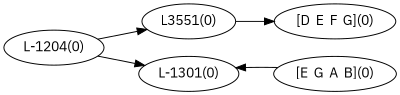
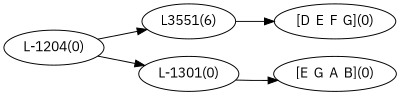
node "L3551(0)": label "L3551(0)" -> "L3551(6)"
edge "[E  G  A  B](0)" -> "L-1301(0)": reversed
